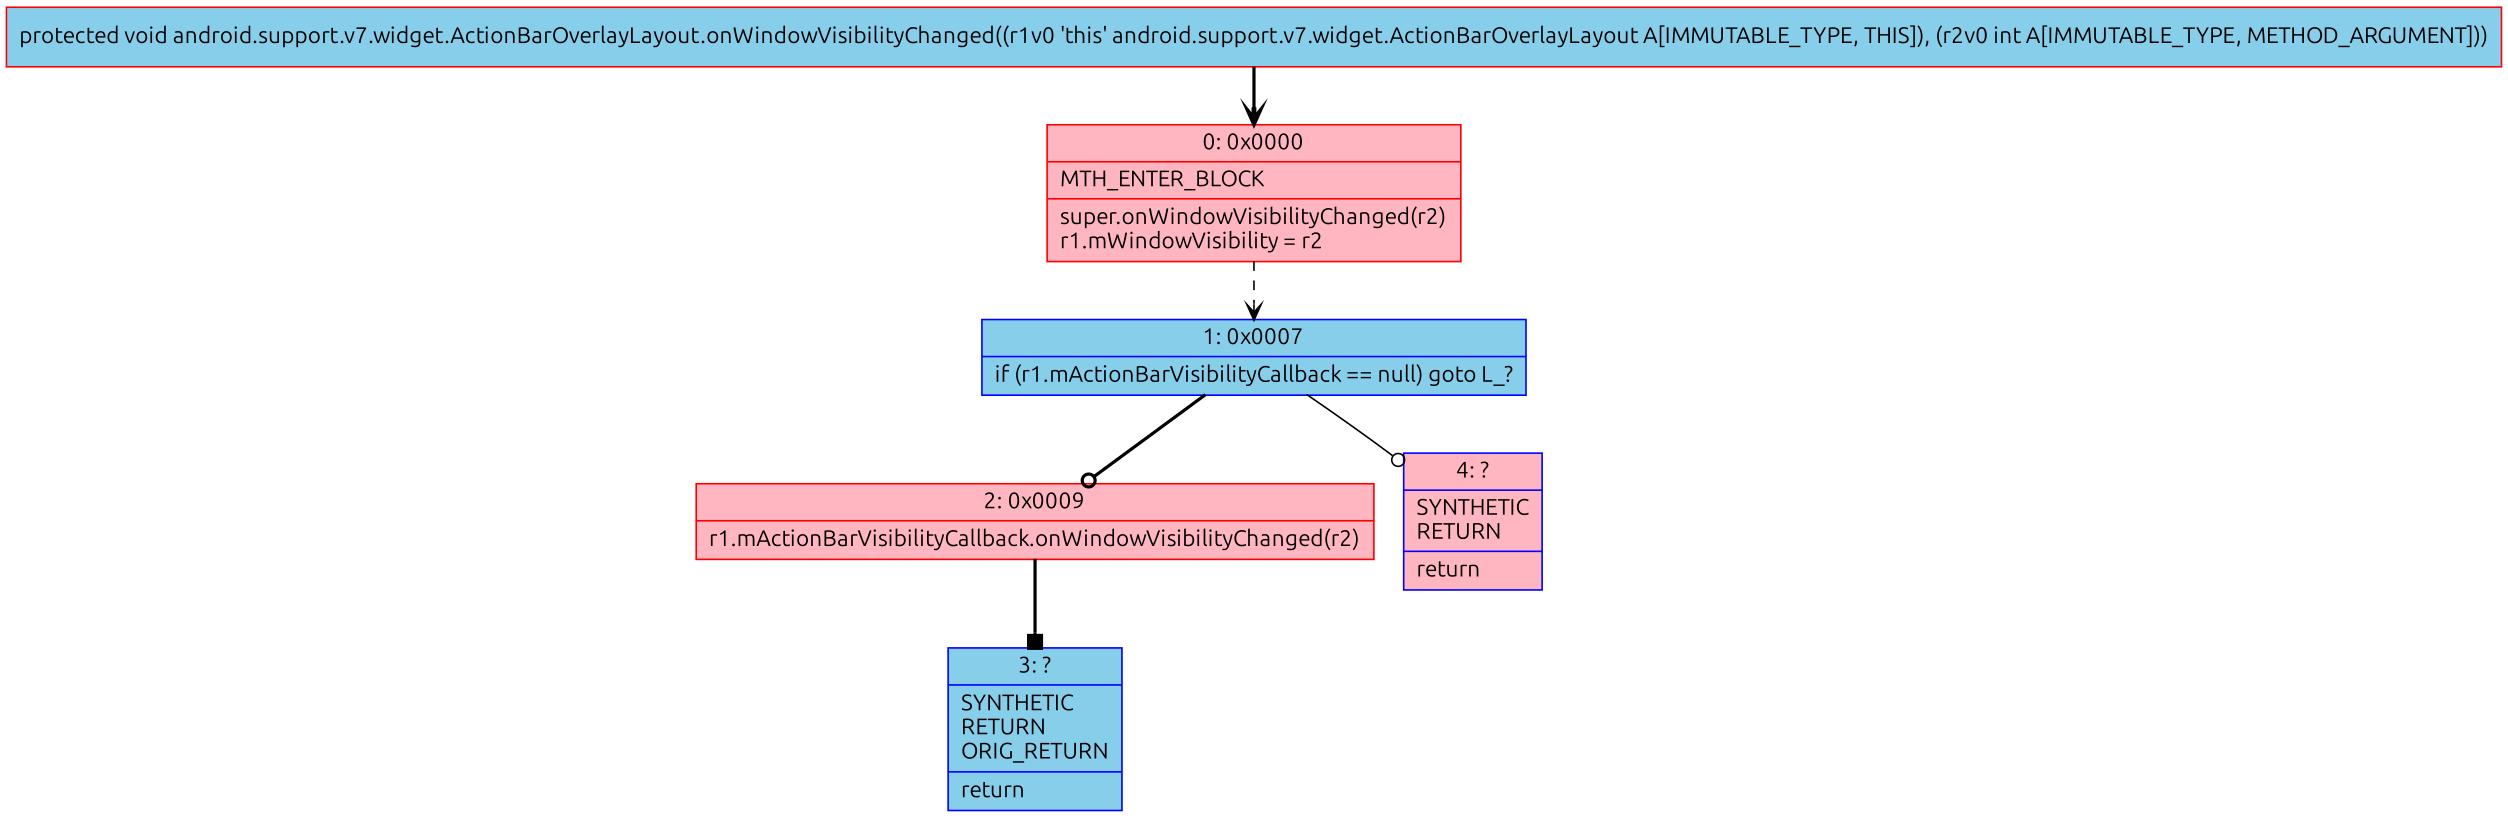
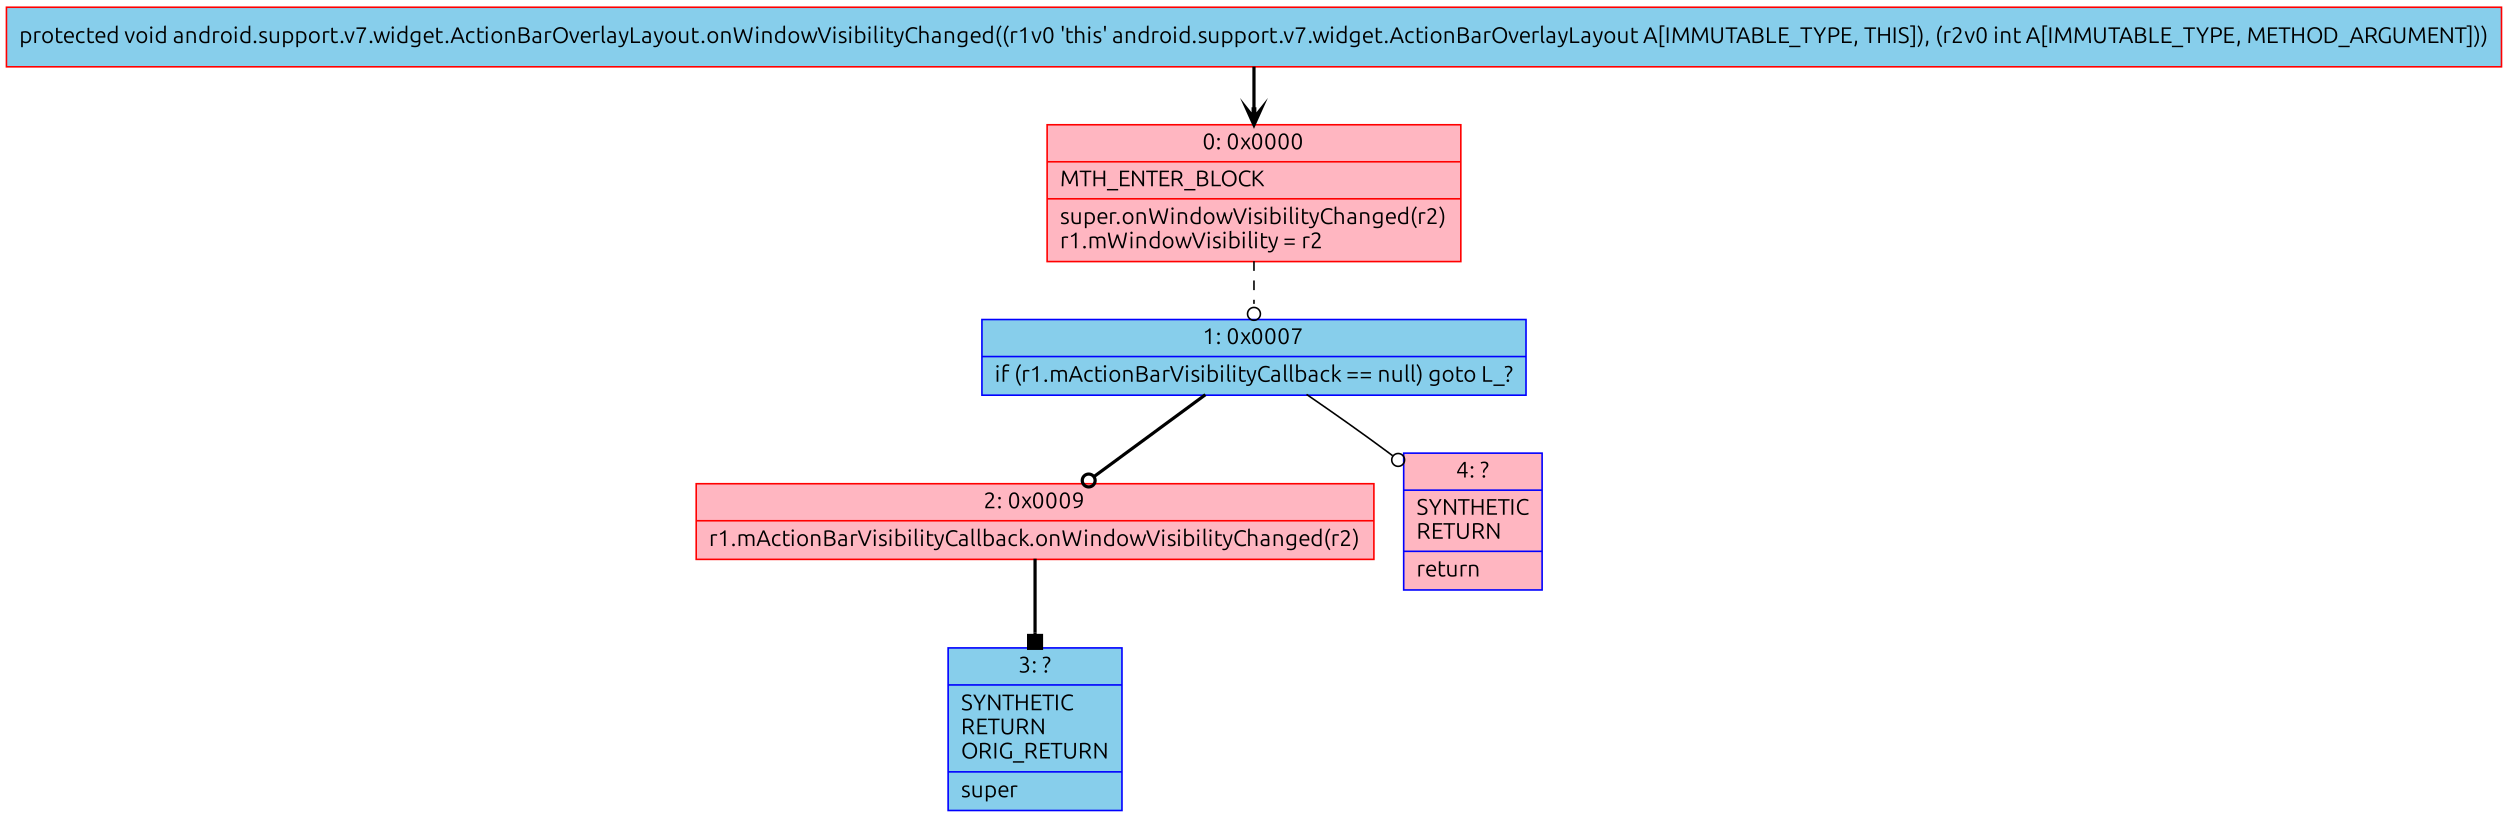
edge "0: 0x0000" -> "1: 0x0007": arrowhead vee -> odot
node "3: ?": text "return" -> "super"
